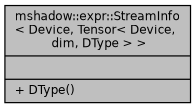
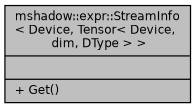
node "mshadow::expr::StreamInfo": text "+ DType()" -> "+ Get()"
